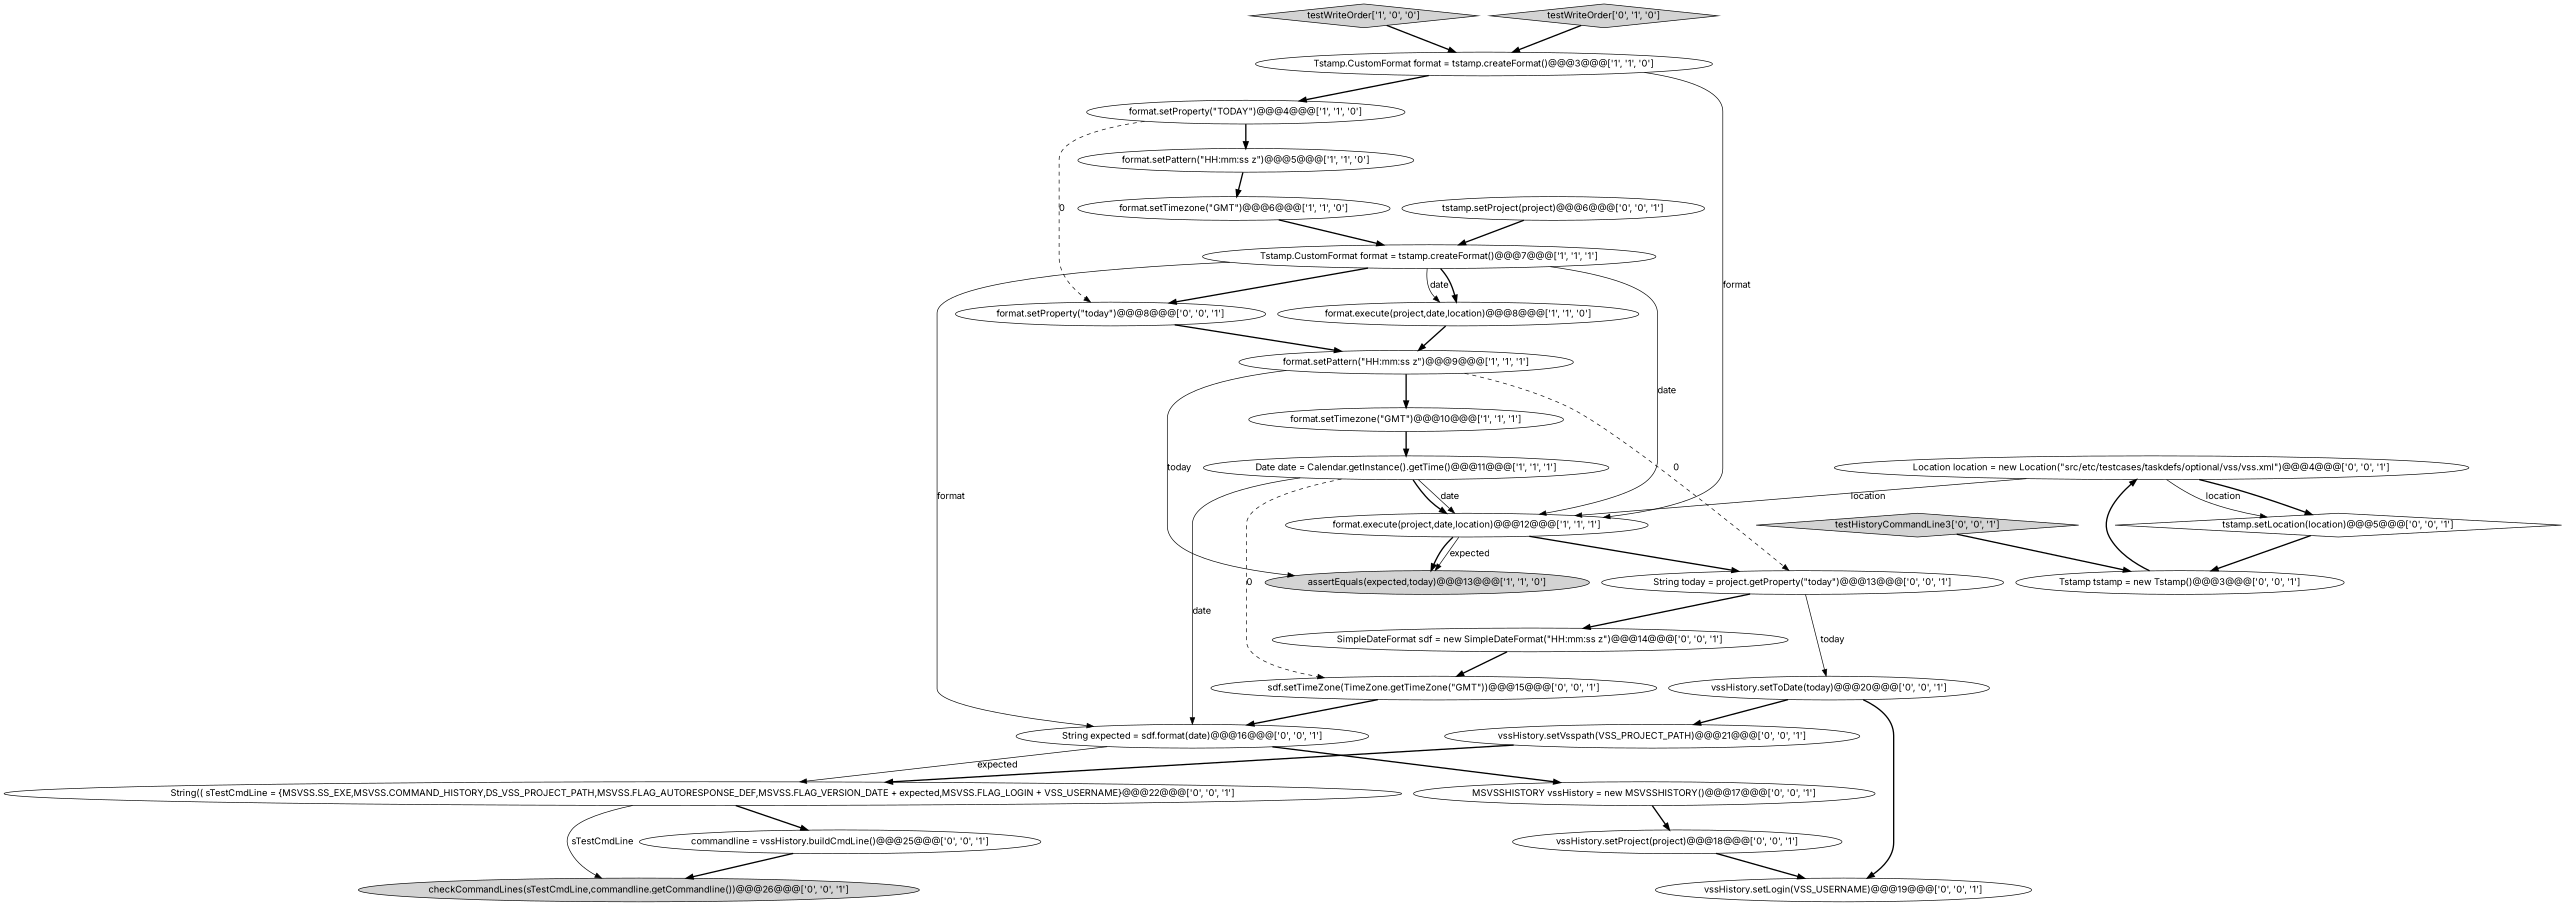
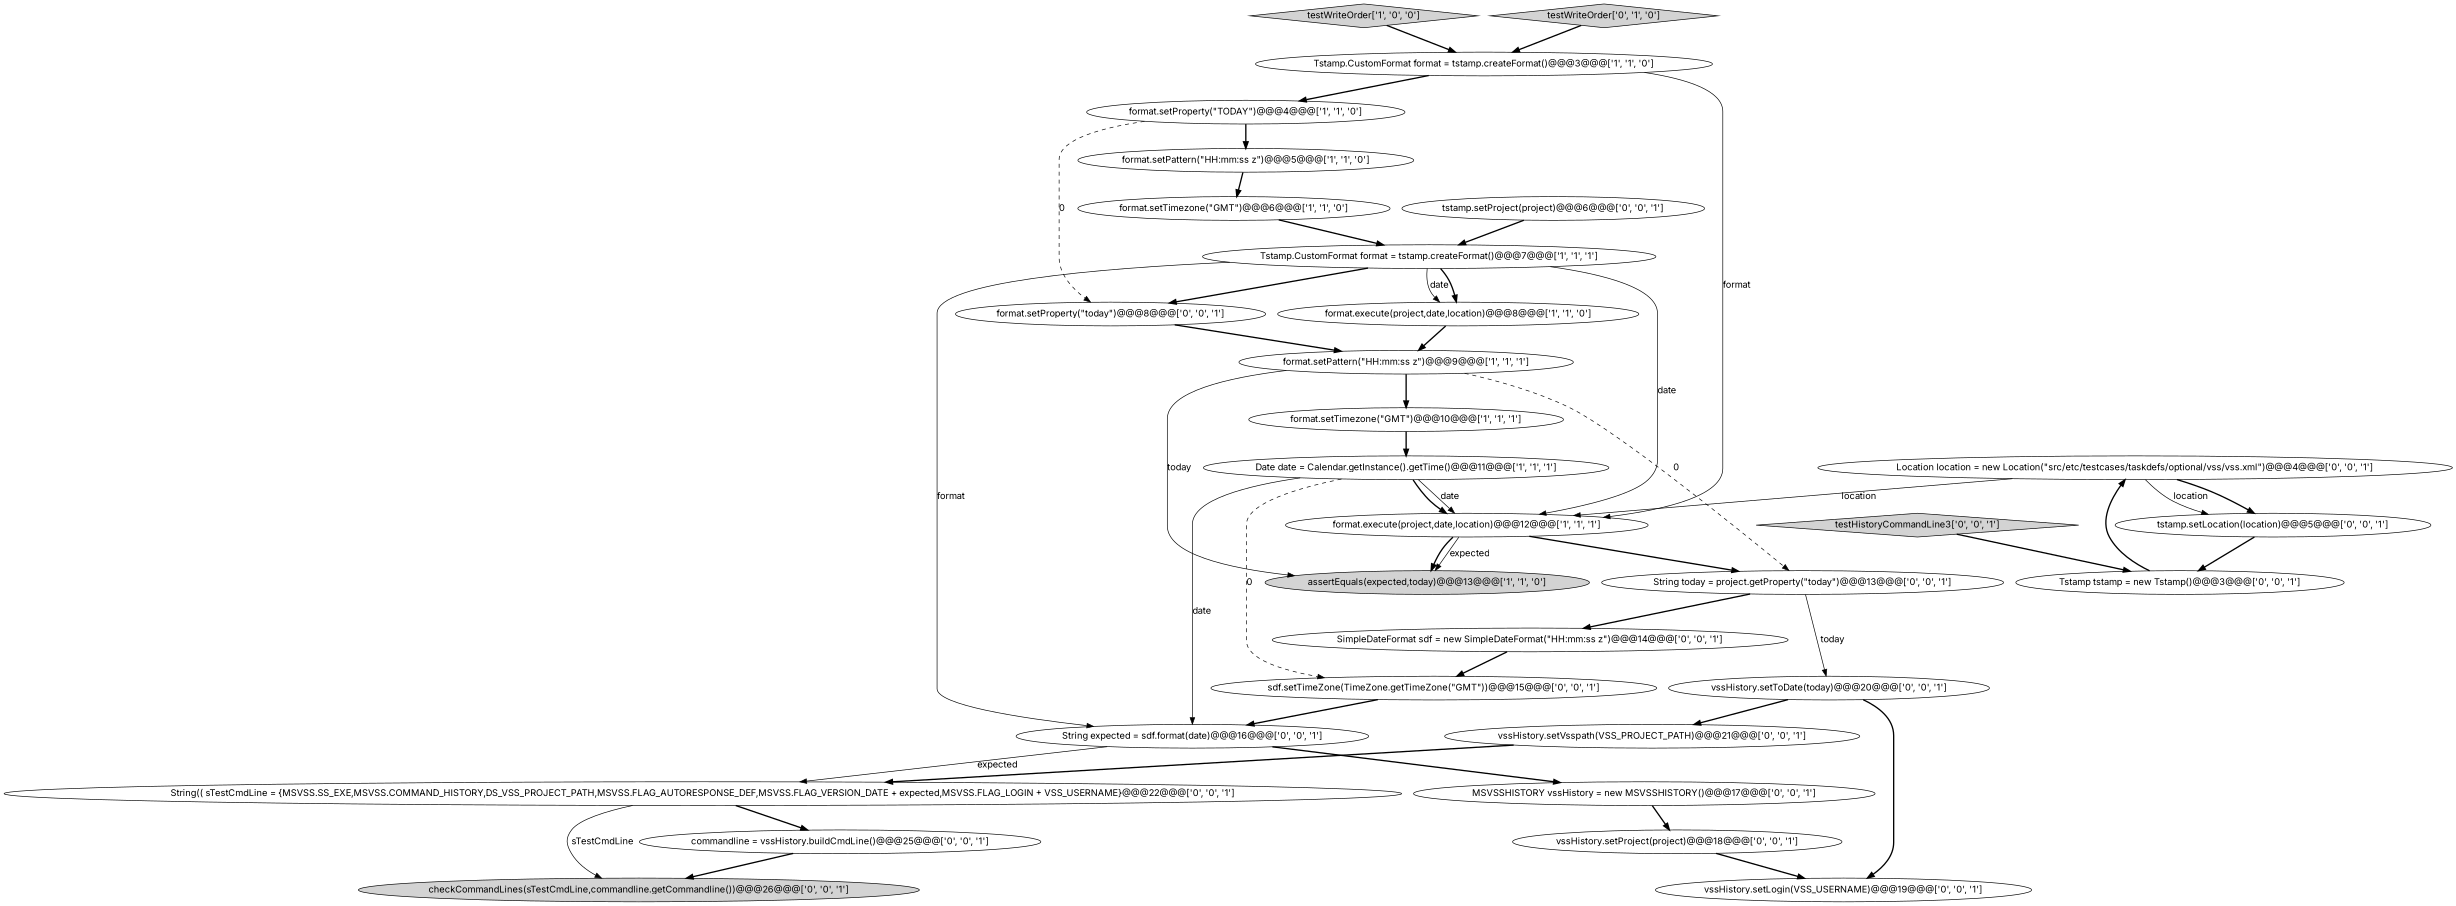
node "tstamp.setLocation(location)@@@5@@@['0', '0', '1']": shape diamond -> ellipse
